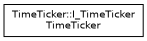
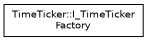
node "TimeTicker::I_TimeTicker TimeTicker": label "TimeTicker::I_TimeTicker TimeTicker" -> "TimeTicker::I_TimeTicker Factory"
